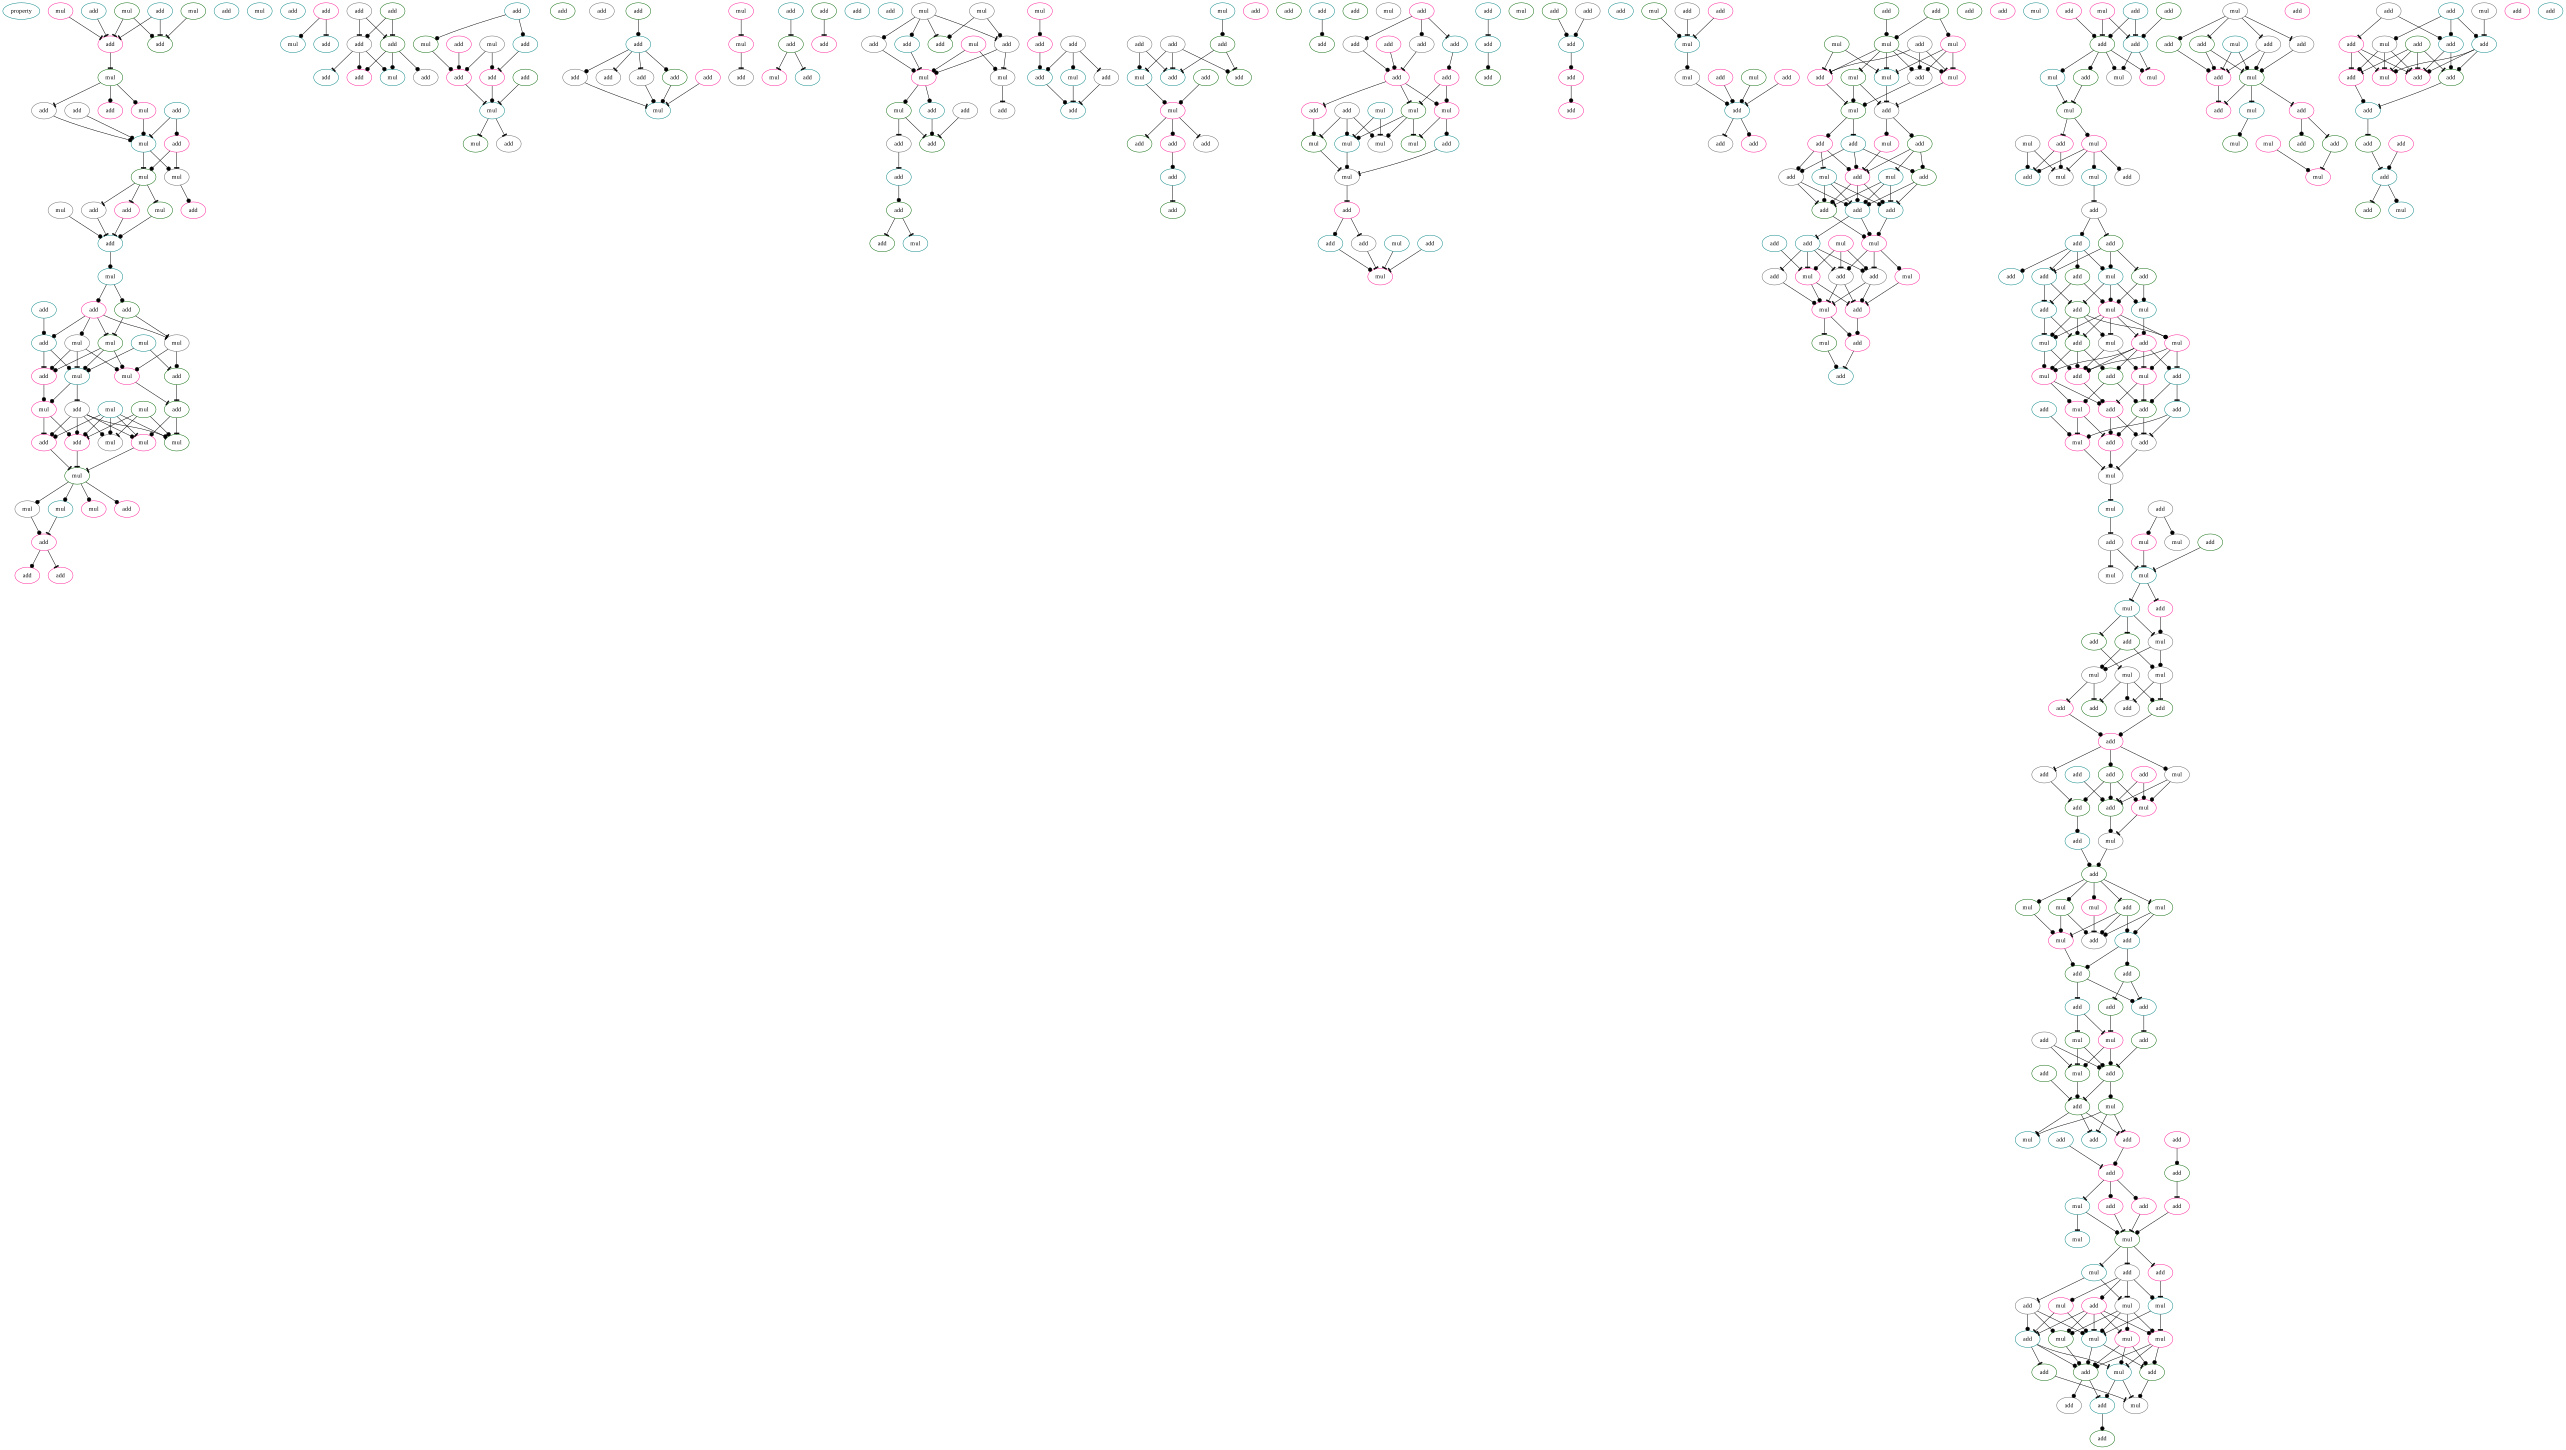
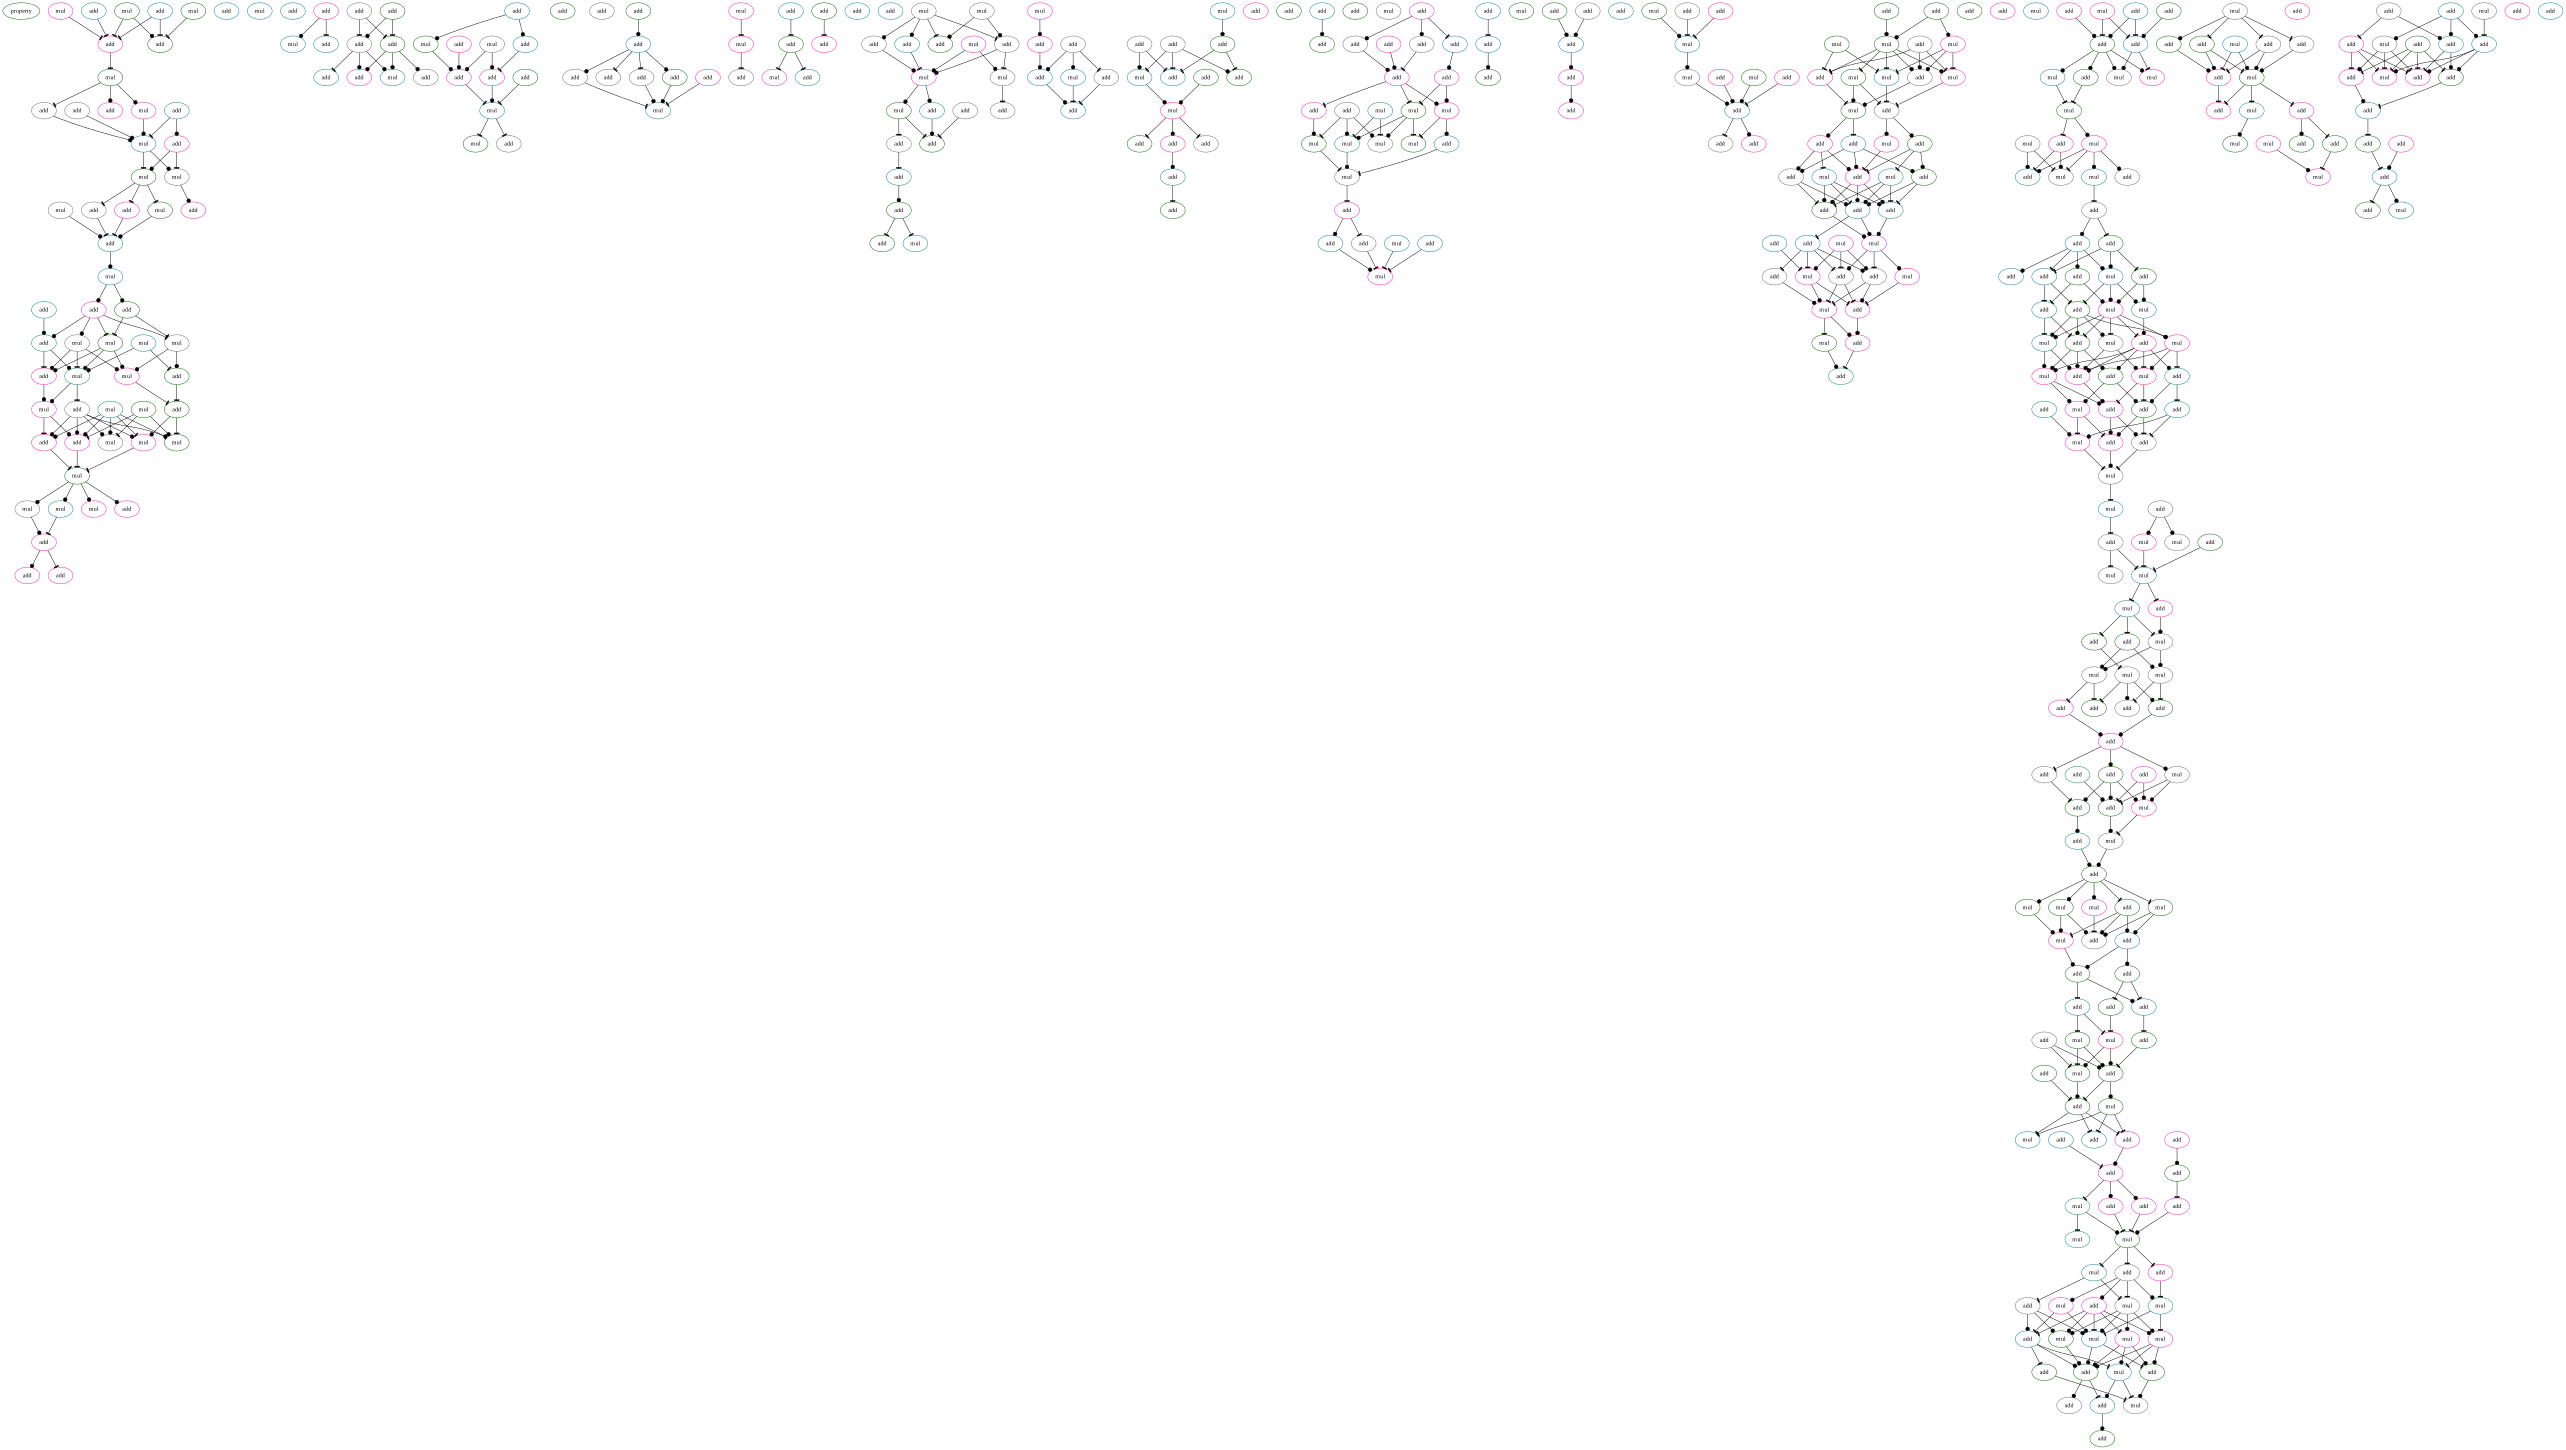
node "property": color teal -> darkgreen
